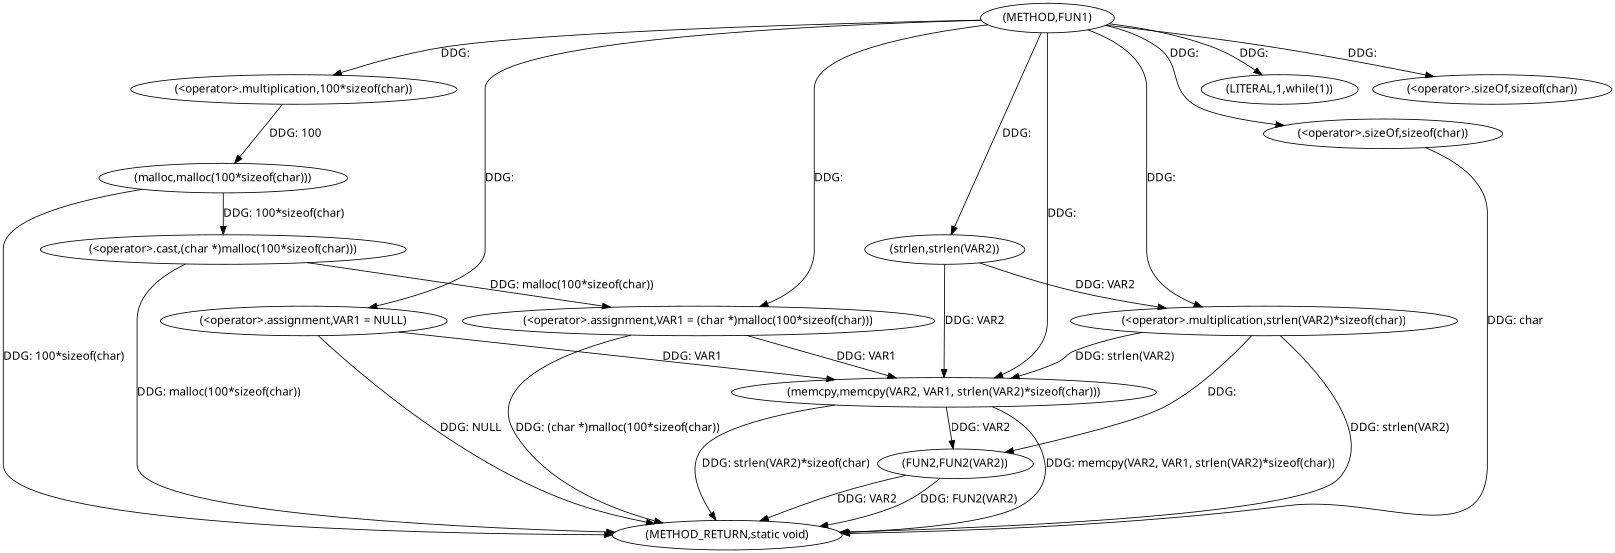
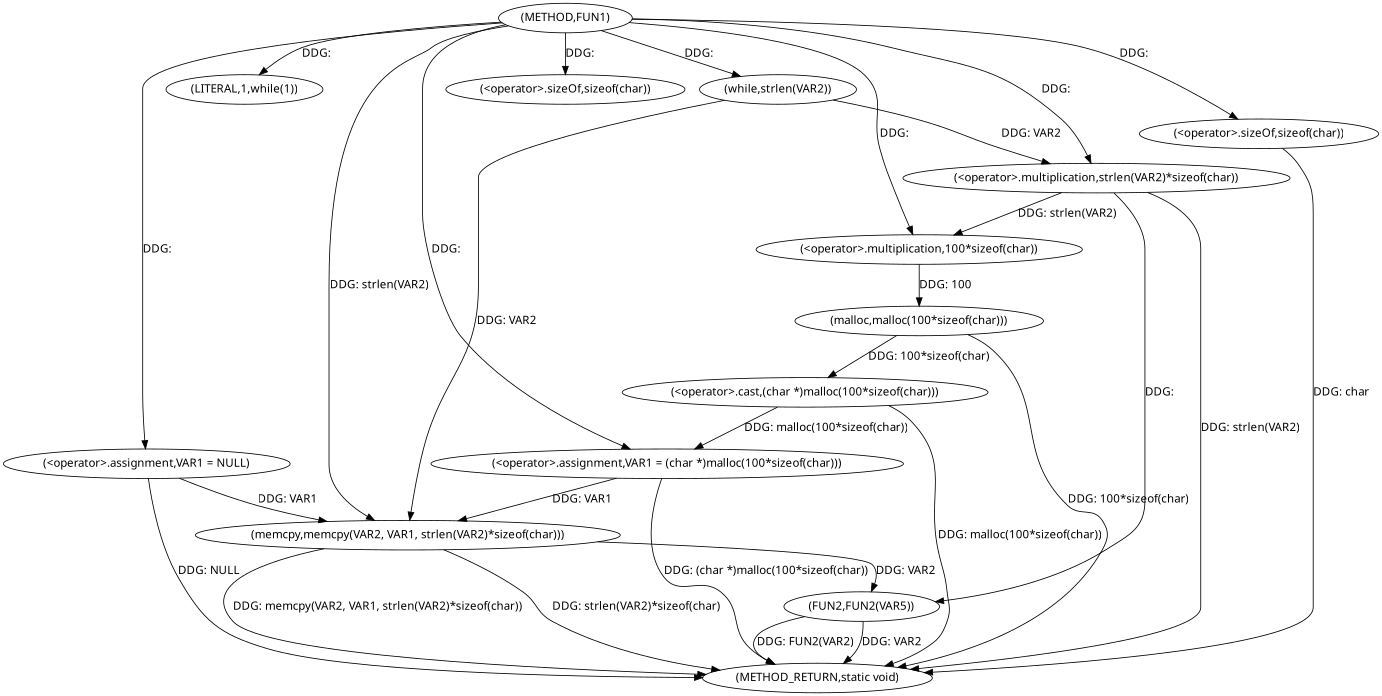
edge "(METHOD,FUN1)" -> "(memcpy,memcpy(VAR2, VAR1, strlen(VAR2)*sizeof(char)))": label "DDG: " -> "DDG: strlen(VAR2)"
node "(strlen,strlen(VAR2))": label "(strlen,strlen(VAR2))" -> "(while,strlen(VAR2))"
edge "(<operator>.multiplication,strlen(VAR2)*sizeof(char))" -> "(memcpy,memcpy(VAR2, VAR1, strlen(VAR2)*sizeof(char)))": now "(<operator>.multiplication,strlen(VAR2)*sizeof(char))" -> "(<operator>.multiplication,100*sizeof(char))"
node "(FUN2,FUN2(VAR2))": label "(FUN2,FUN2(VAR2))" -> "(FUN2,FUN2(VAR5))"
